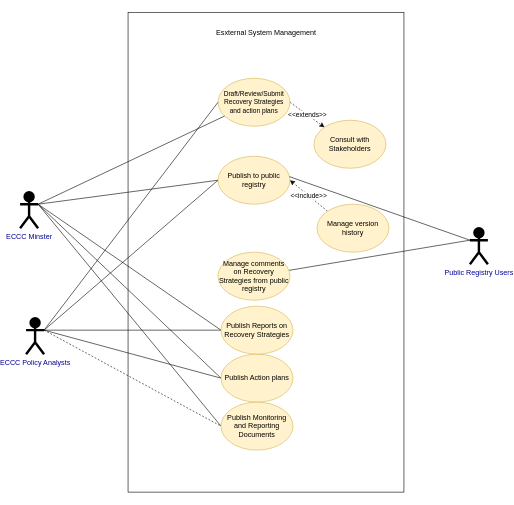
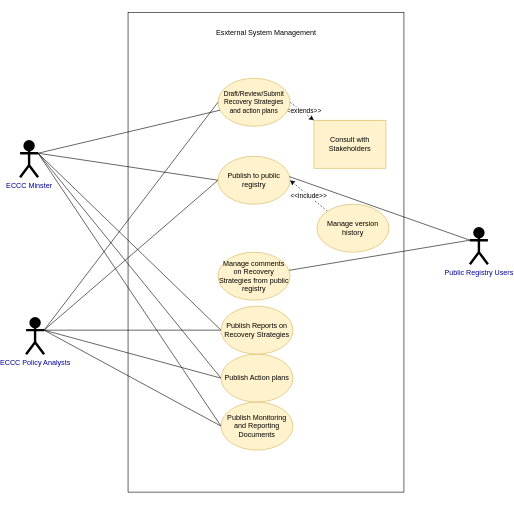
node "Consult with Stakeholders": shape ellipse -> rectangle
node "ECCC Minster": moved (29, 210) -> (29, 159)
edge "ECCC Policy Analysts" -- "Publish Monitoring and Reporting Documents": style dashed -> solid
